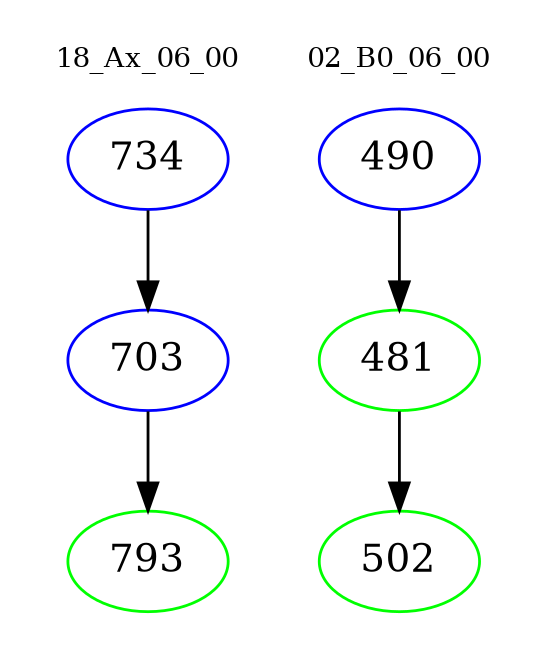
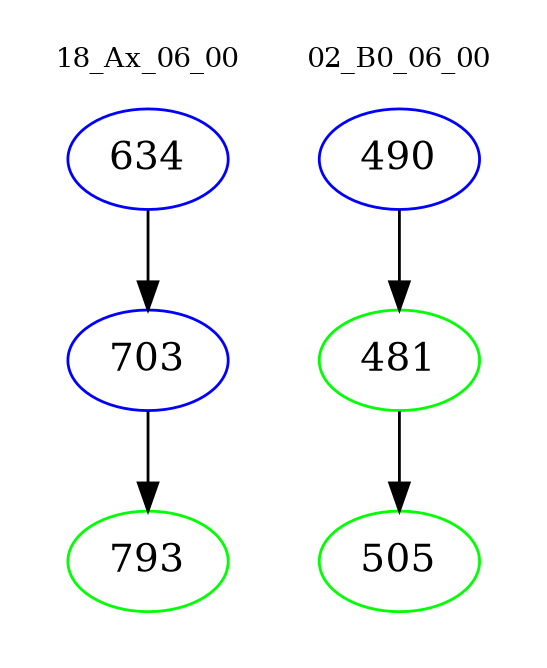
node "734": label "734" -> "634"
node "502": label "502" -> "505"
